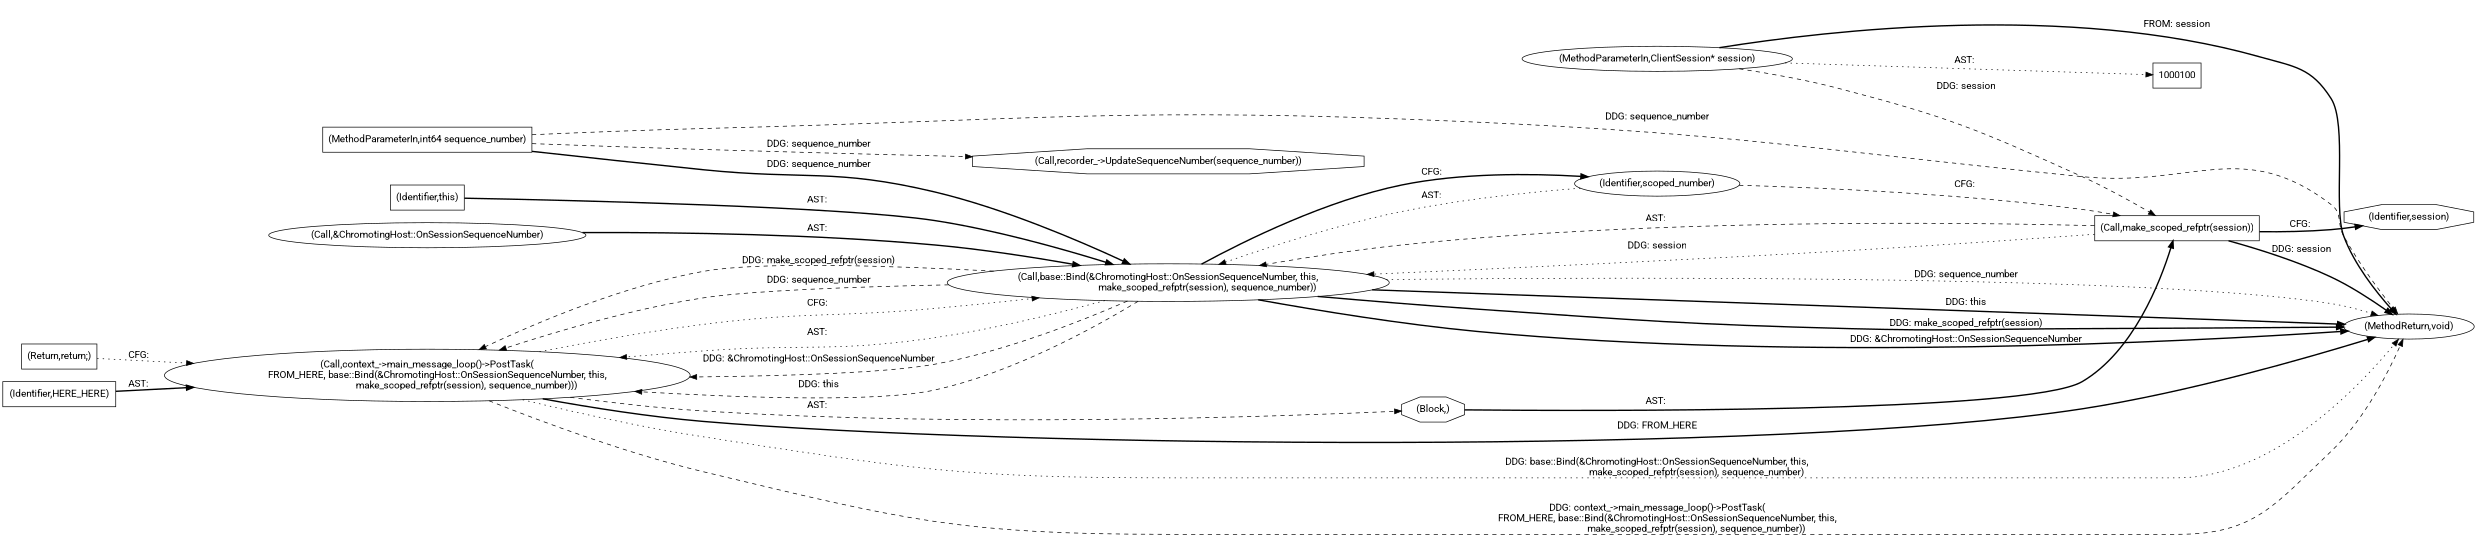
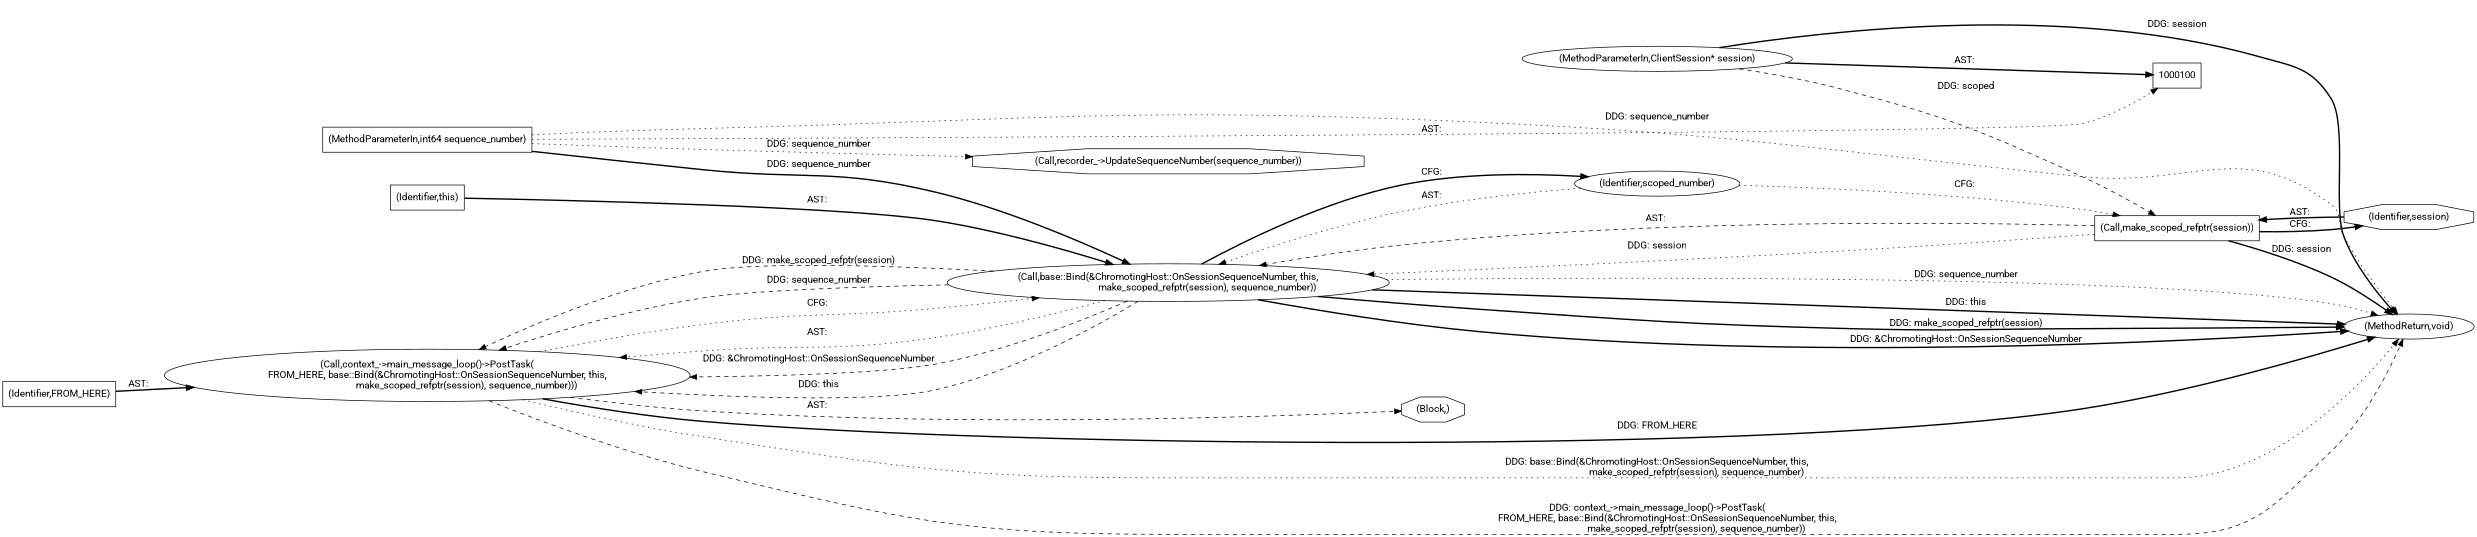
edge "(MethodParameterIn,ClientSession* session)" -> "(MethodReturn,void)": label "FROM: session" -> "DDG: session"
edge "(MethodParameterIn,ClientSession* session)" -> "1000100": style dotted -> bold
edge "(MethodParameterIn,ClientSession* session)" -> "(Call,make_scoped_refptr(session))": label "DDG: session" -> "DDG: scoped"
edge "(MethodParameterIn,int64 sequence_number)" -> "(MethodReturn,void)": style dashed -> dotted
edge "(MethodParameterIn,int64 sequence_number)" -> "1000100": added, label "AST:"
edge "(MethodParameterIn,int64 sequence_number)" -> "(Call,recorder_->UpdateSequenceNumber(sequence_number))": style dashed -> dotted
edge "(Identifier,scoped_number)" -> "(Call,make_scoped_refptr(session))": style dashed -> dotted
node "(Call,&ChromotingHost::OnSessionSequenceNumber)": removed
node "(Return,return;)": removed
node "(Identifier,HERE_HERE)": label "(Identifier,HERE_HERE)" -> "(Identifier,FROM_HERE)"
edge "(Block,)" -> "(Call,make_scoped_refptr(session))": now "(Identifier,session)" -> "(Call,make_scoped_refptr(session))"
